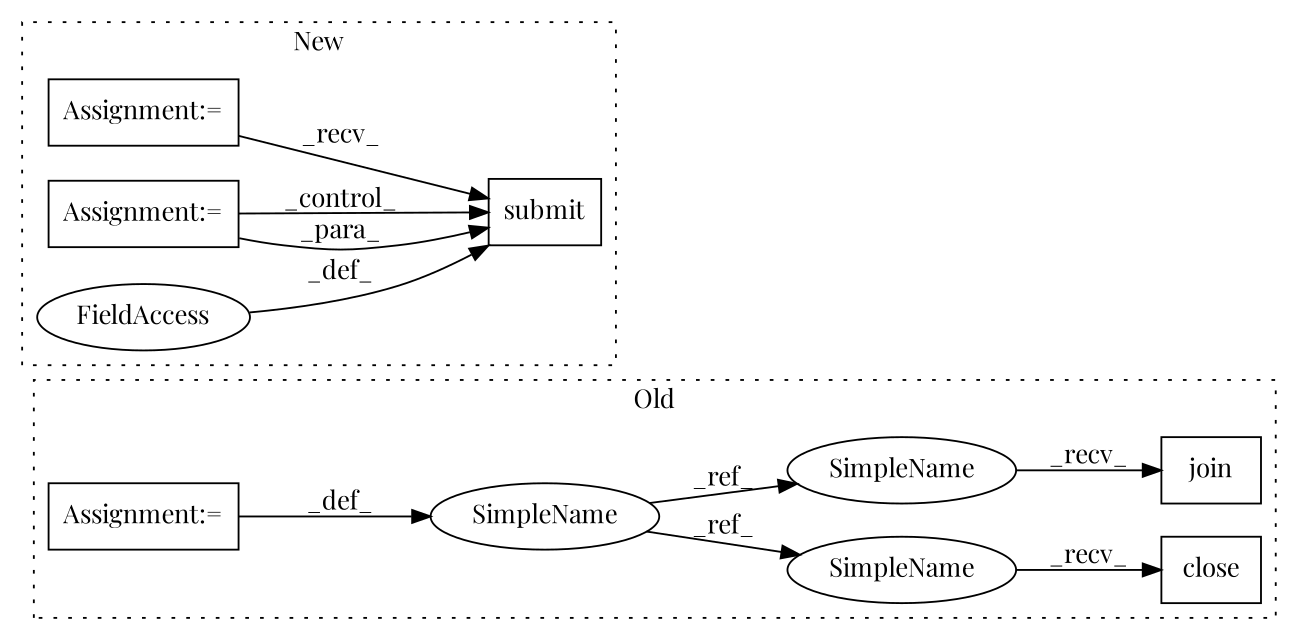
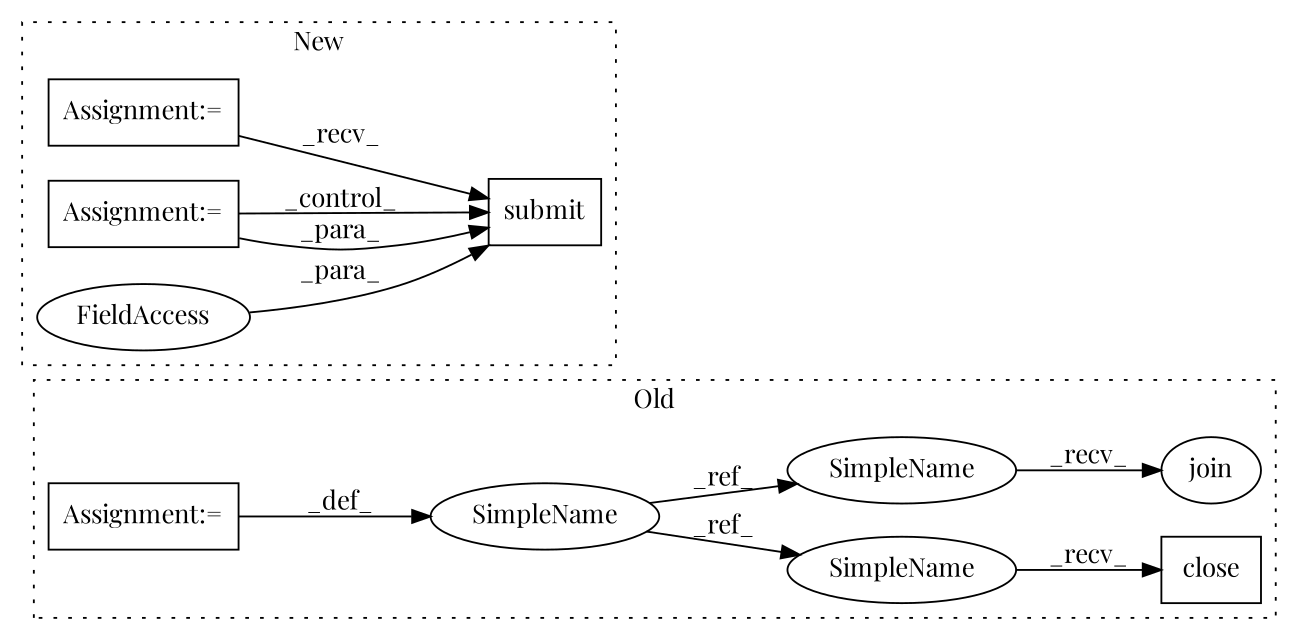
edge "FieldAccess" -> "submit": label "_def_" -> "_para_"
node "join": shape box -> ellipse
